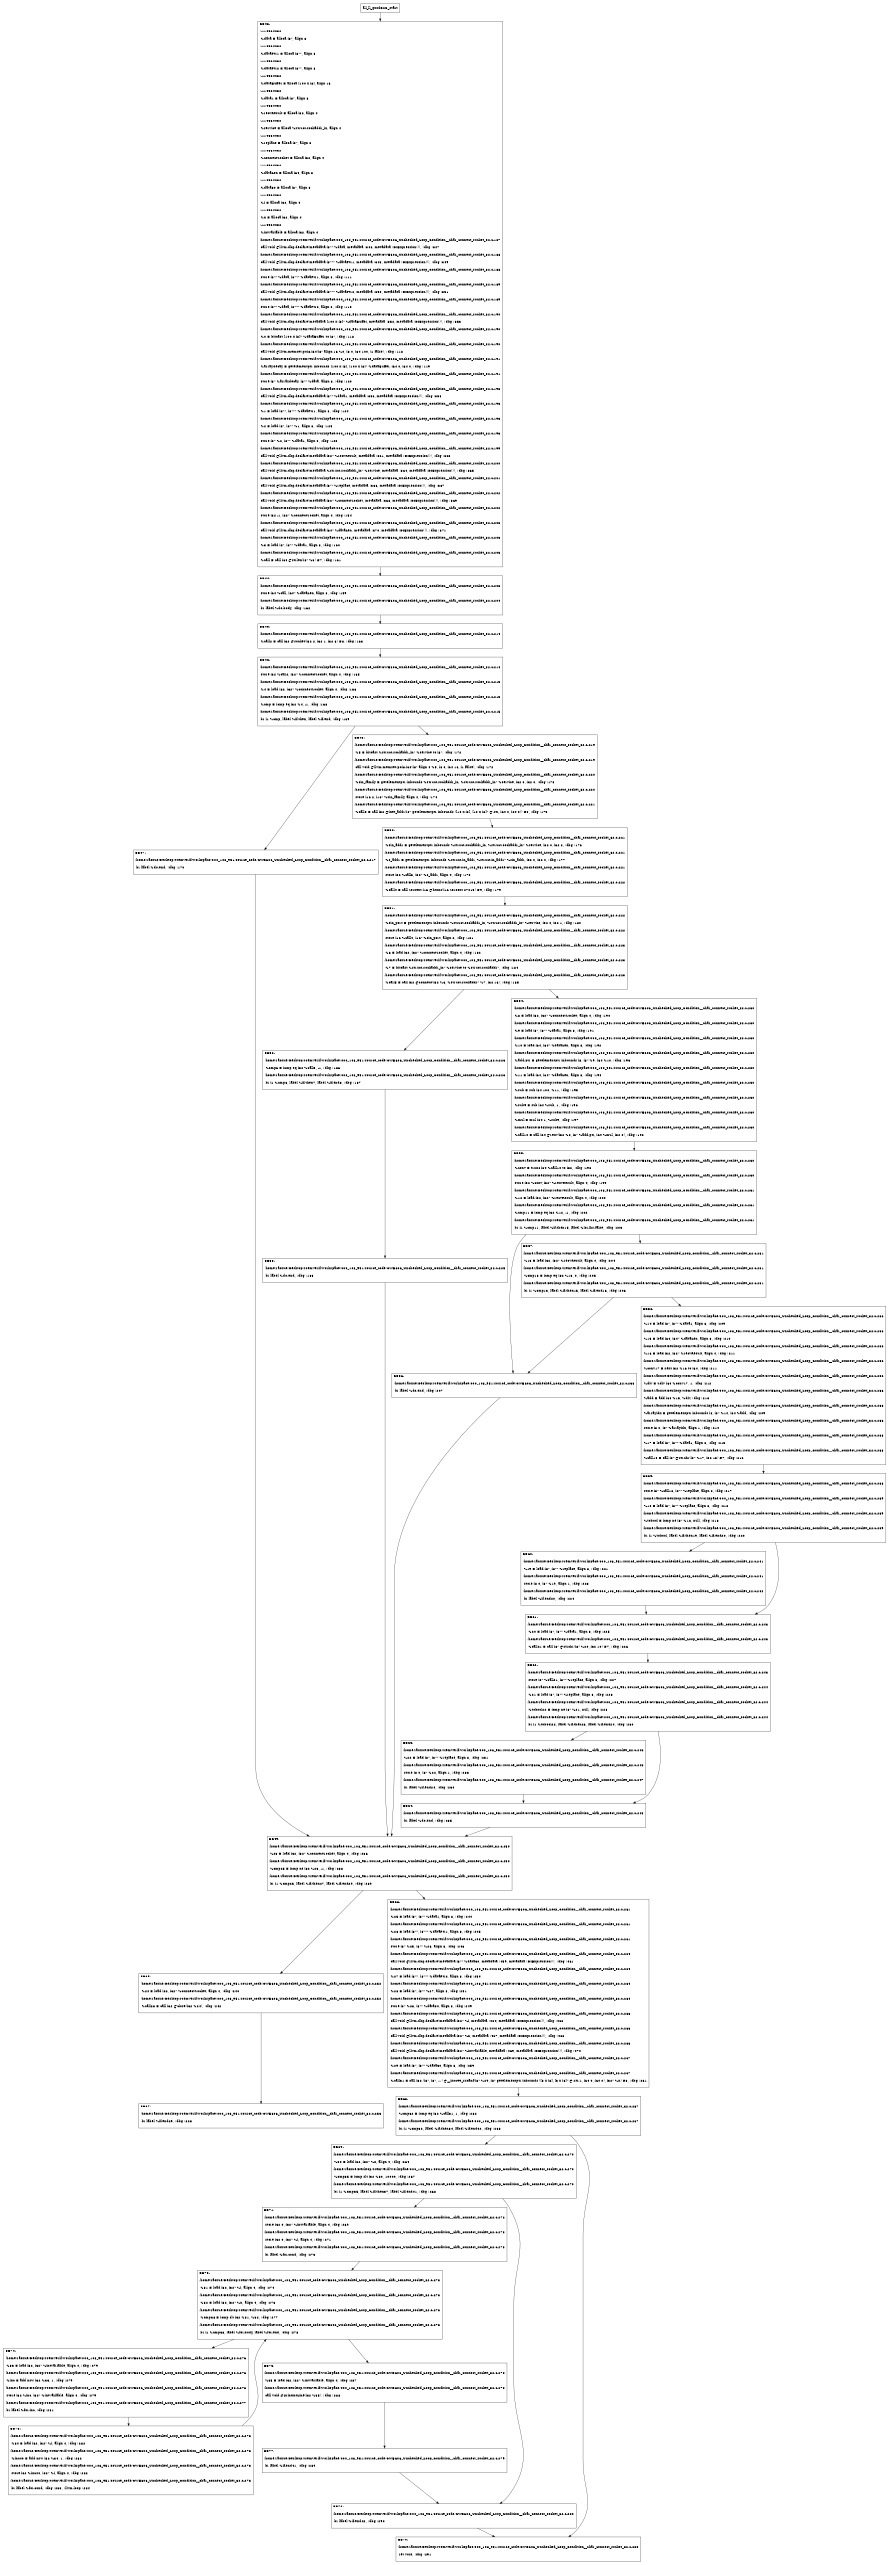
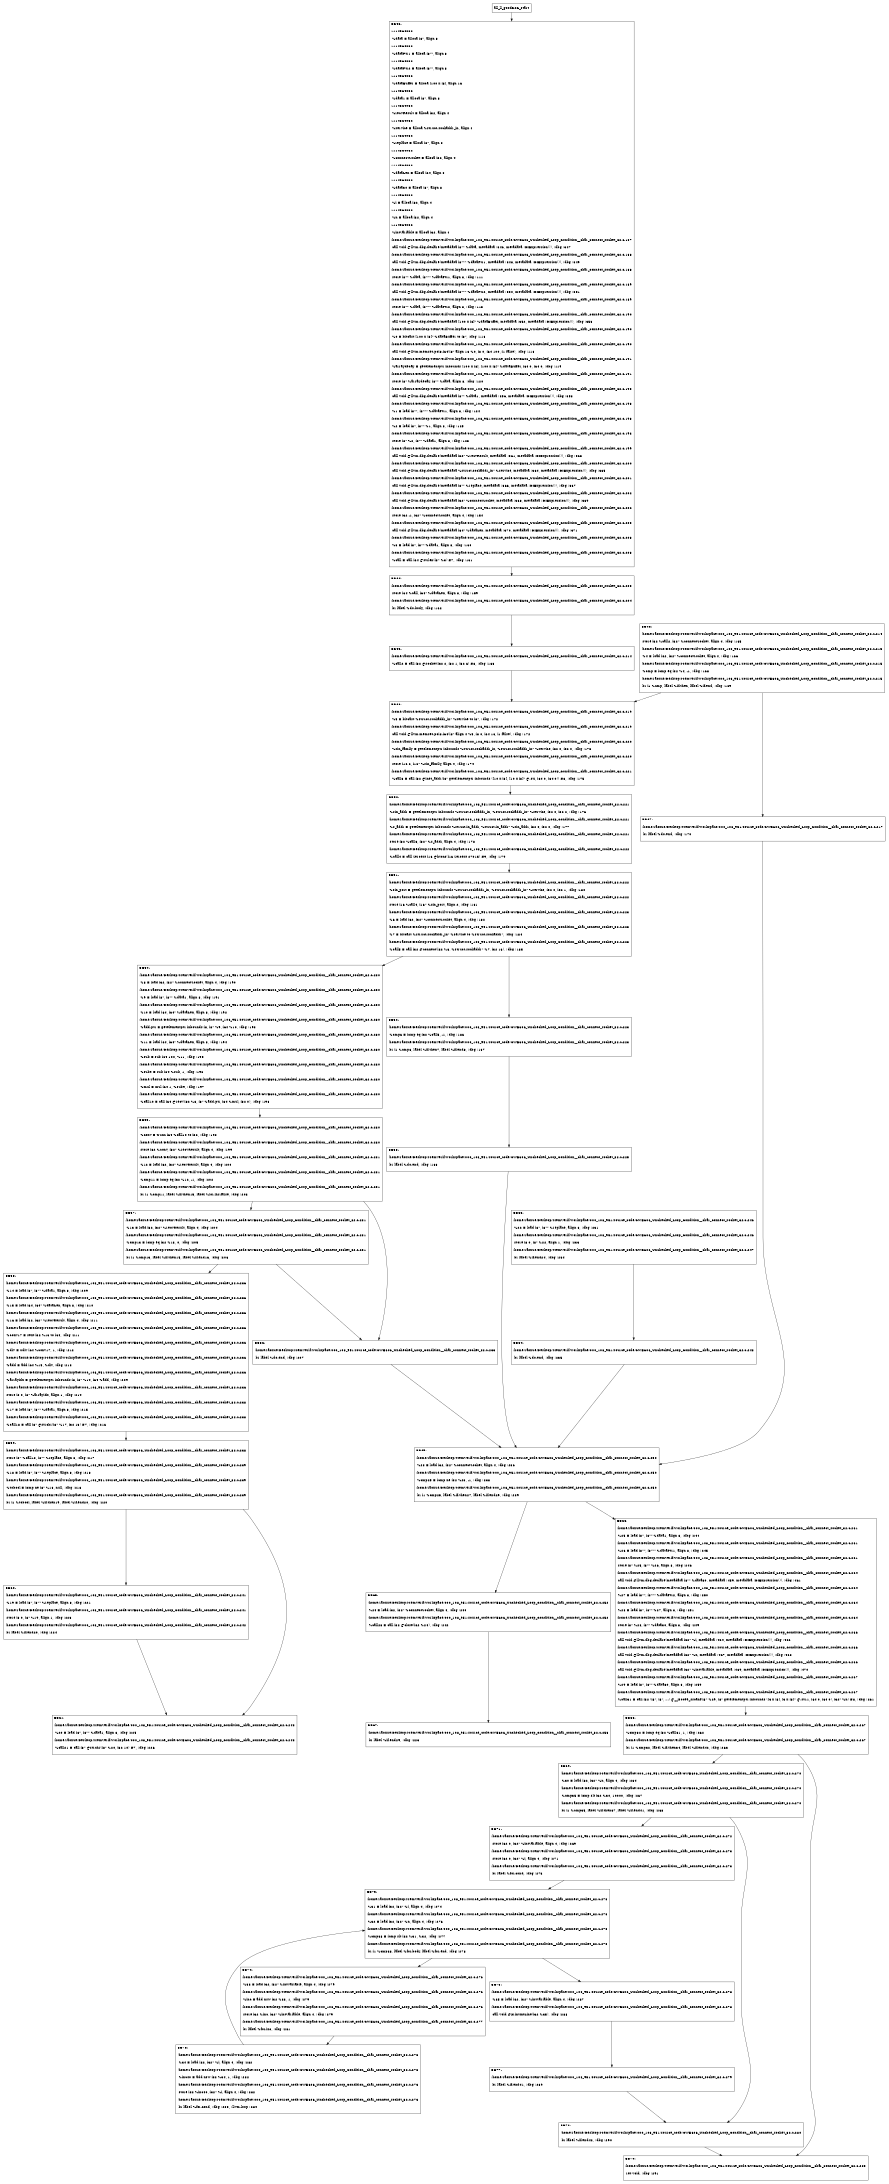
edge "BB45:" -> "BB46:": now "BB45:" -> "BB48:"
node "BB62:": removed
